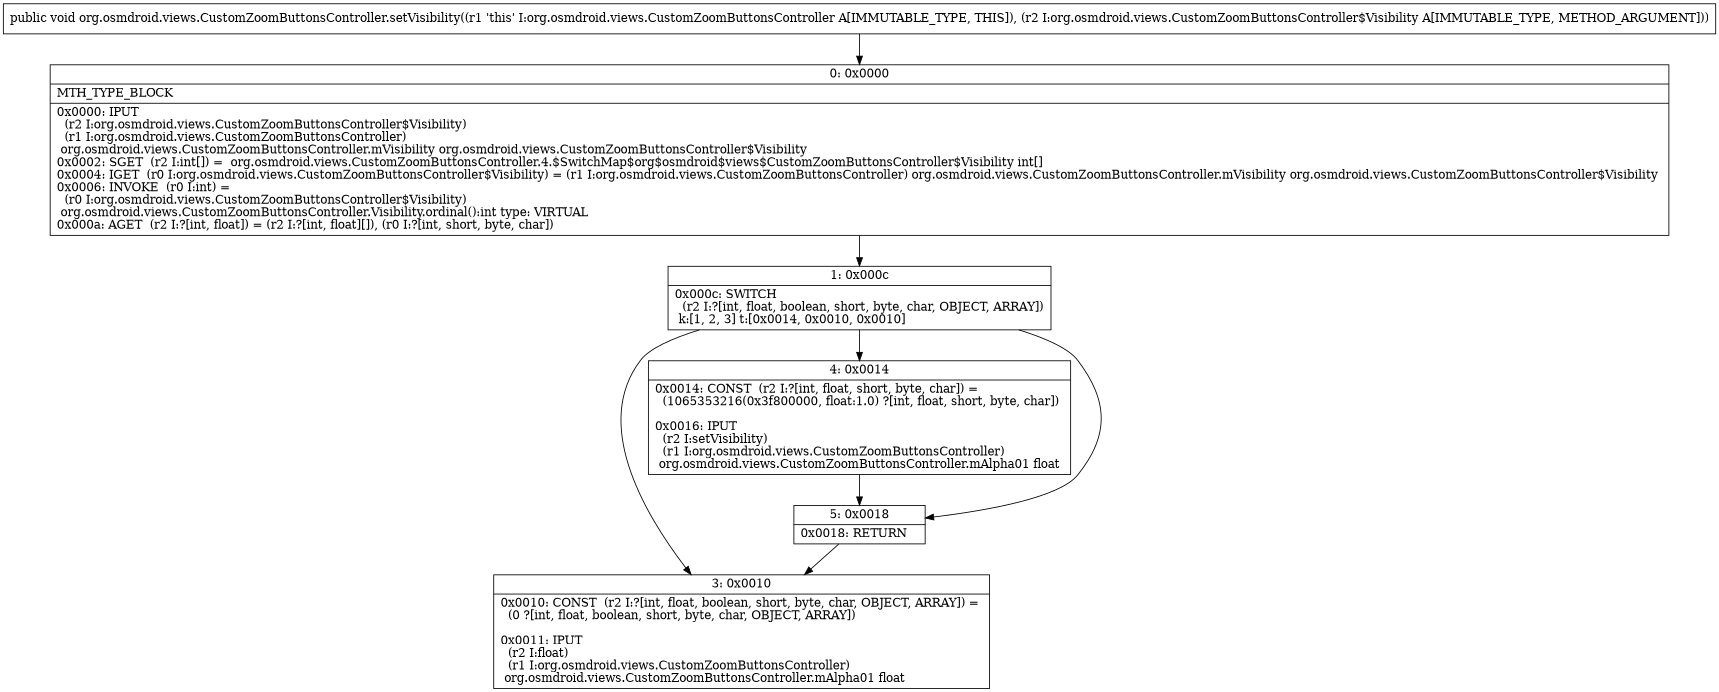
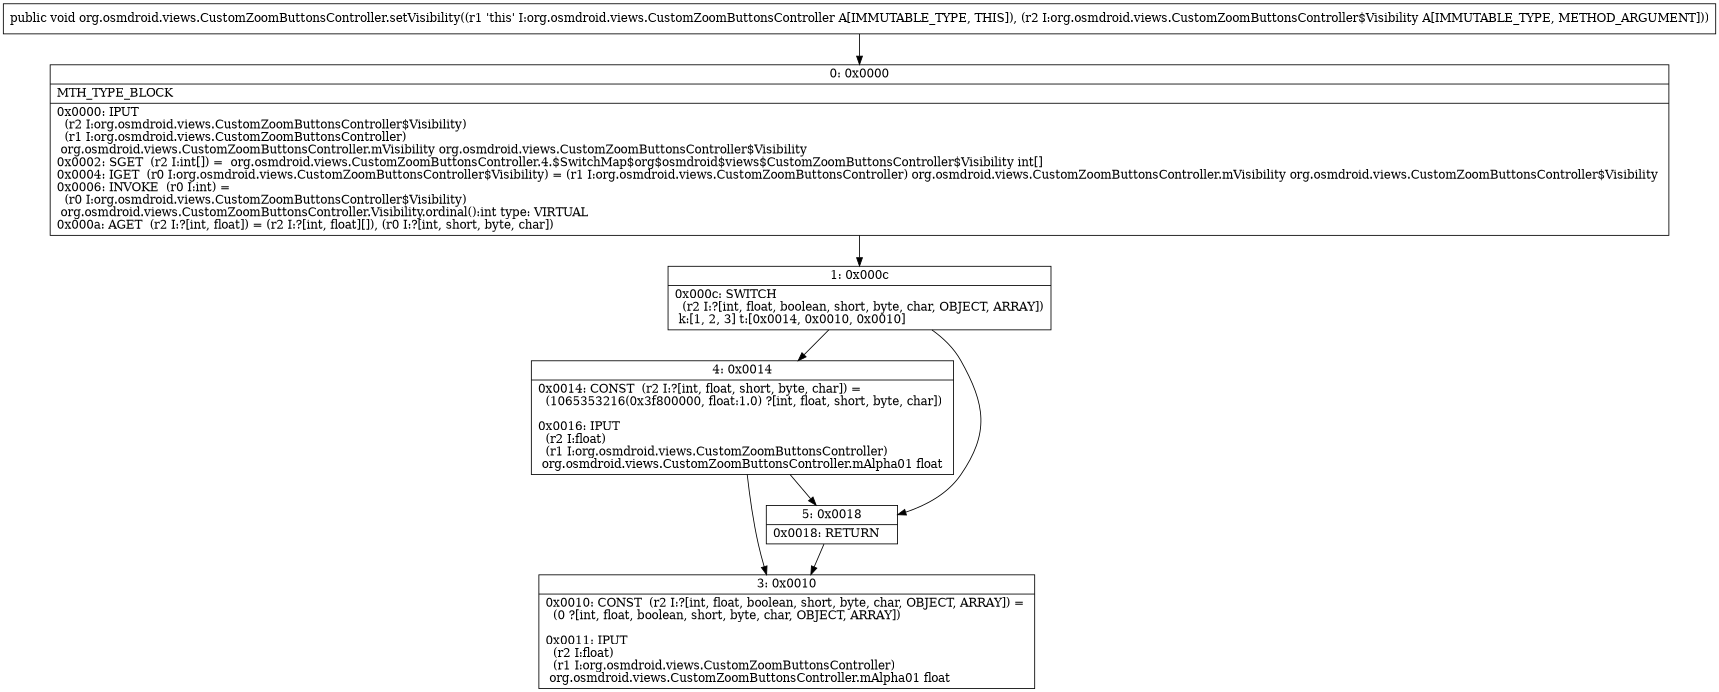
edge "1: 0x000c" -> "3: 0x0010": now "4: 0x0014" -> "3: 0x0010"
node "4: 0x0014": text "(r2 I:setVisibility)" -> "(r2 I:float)"
